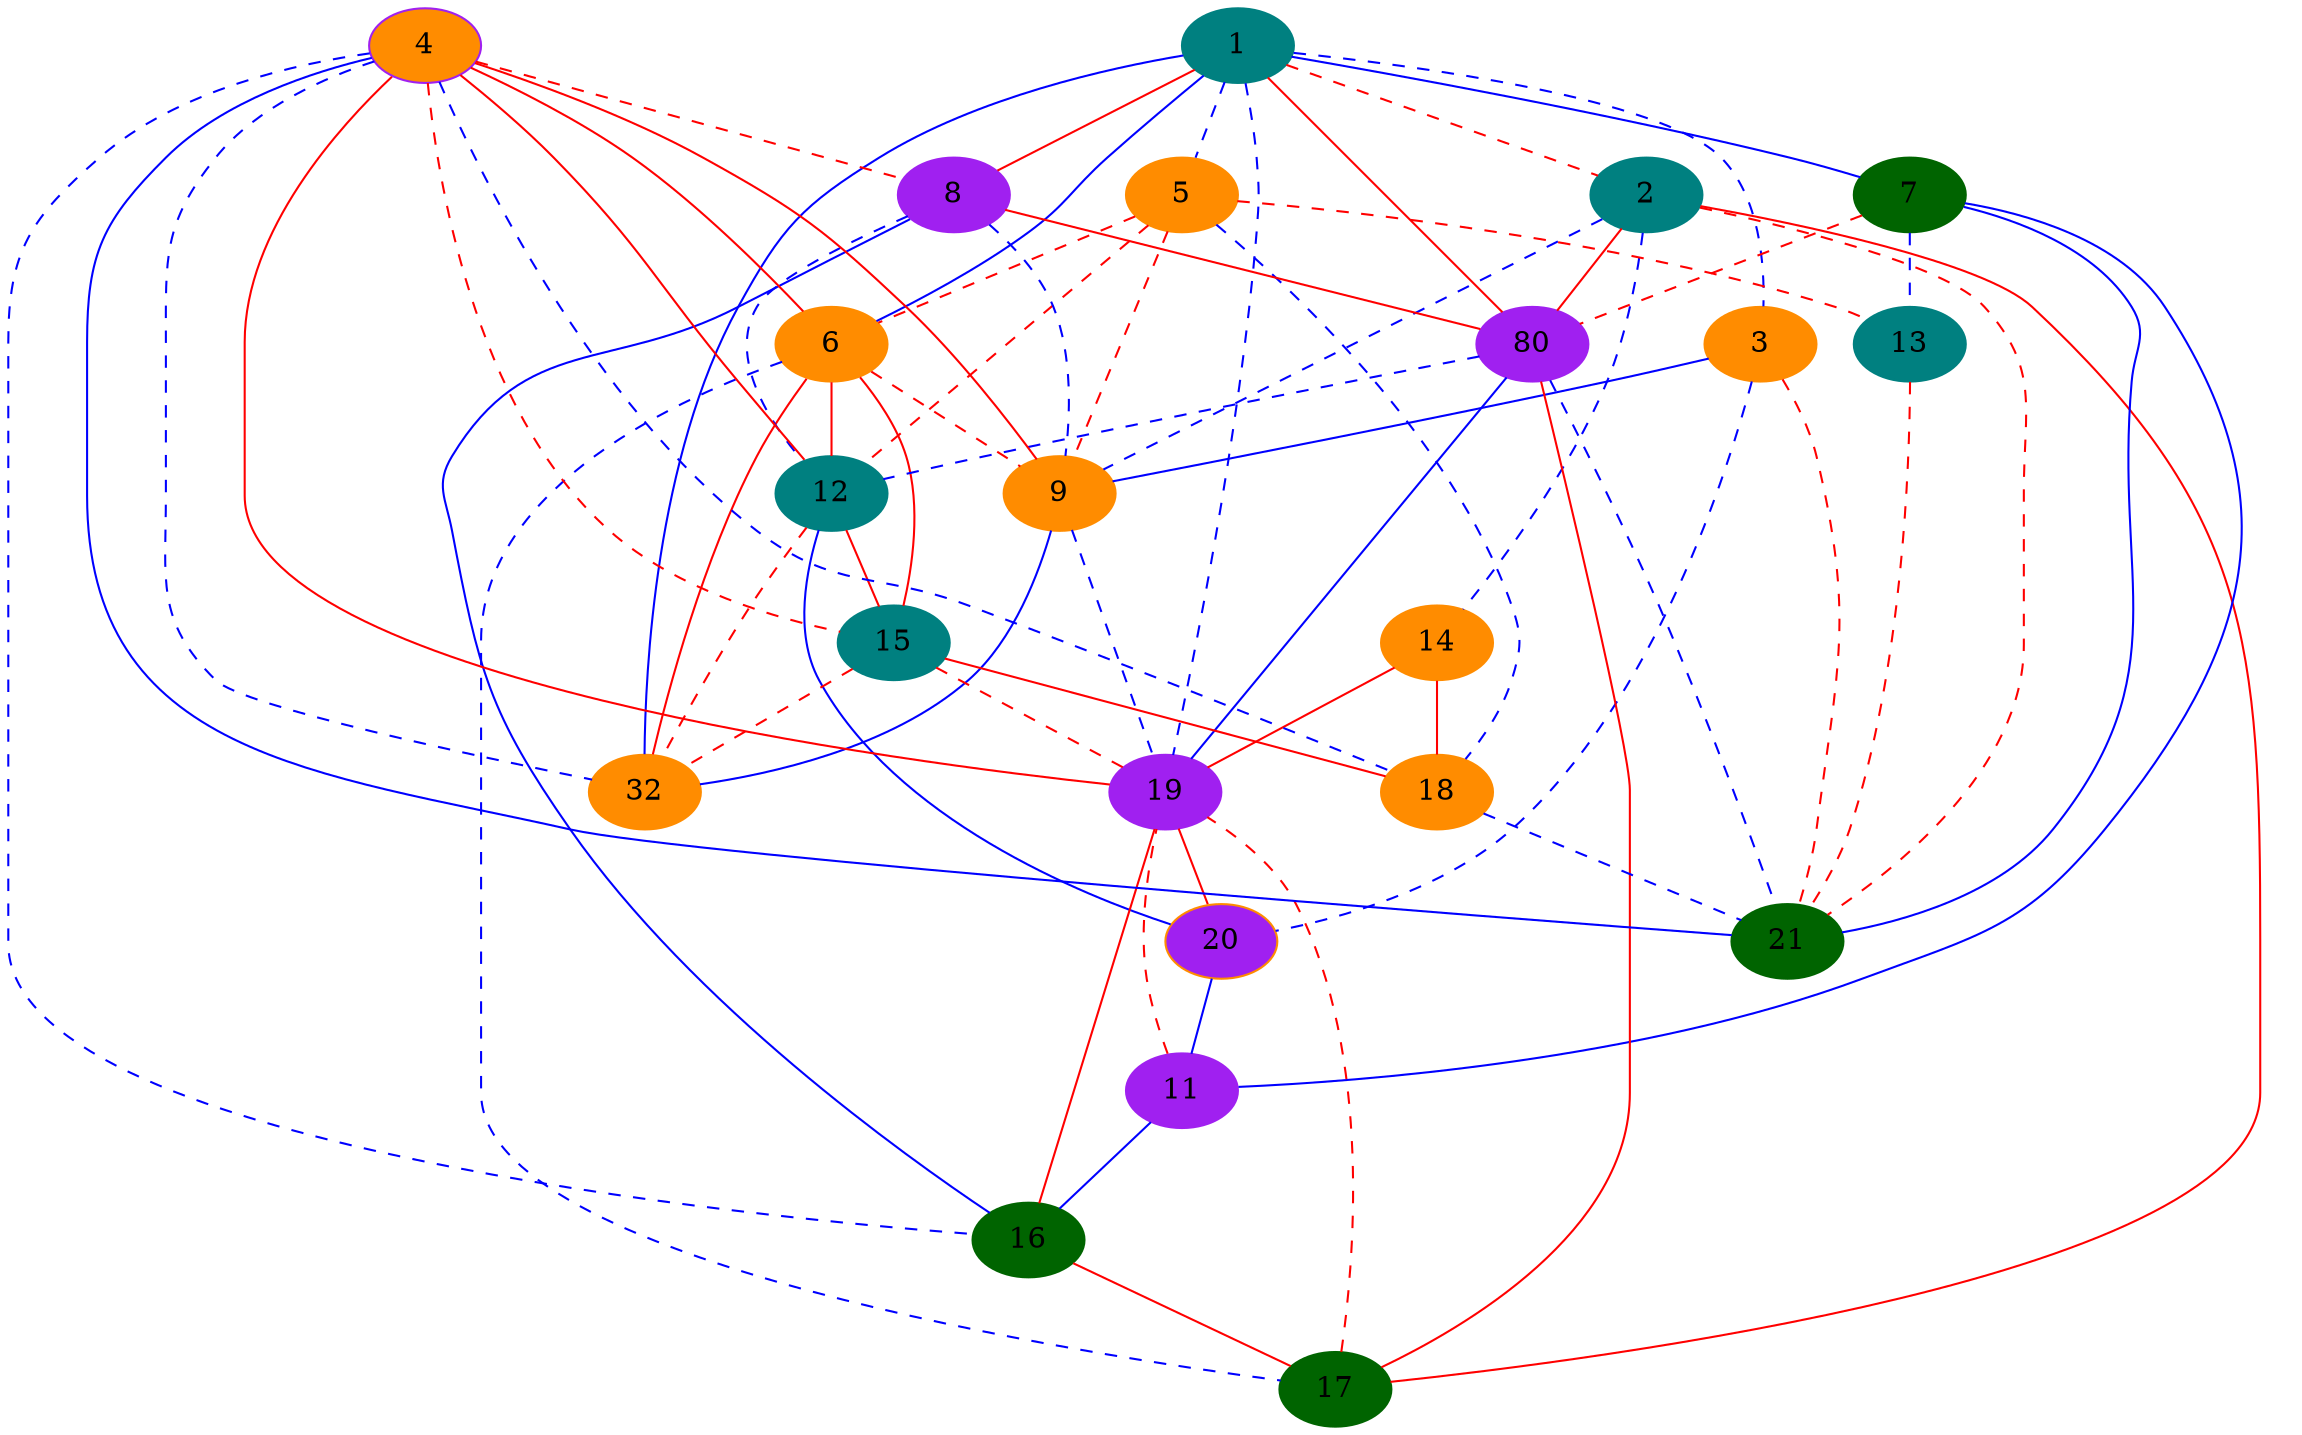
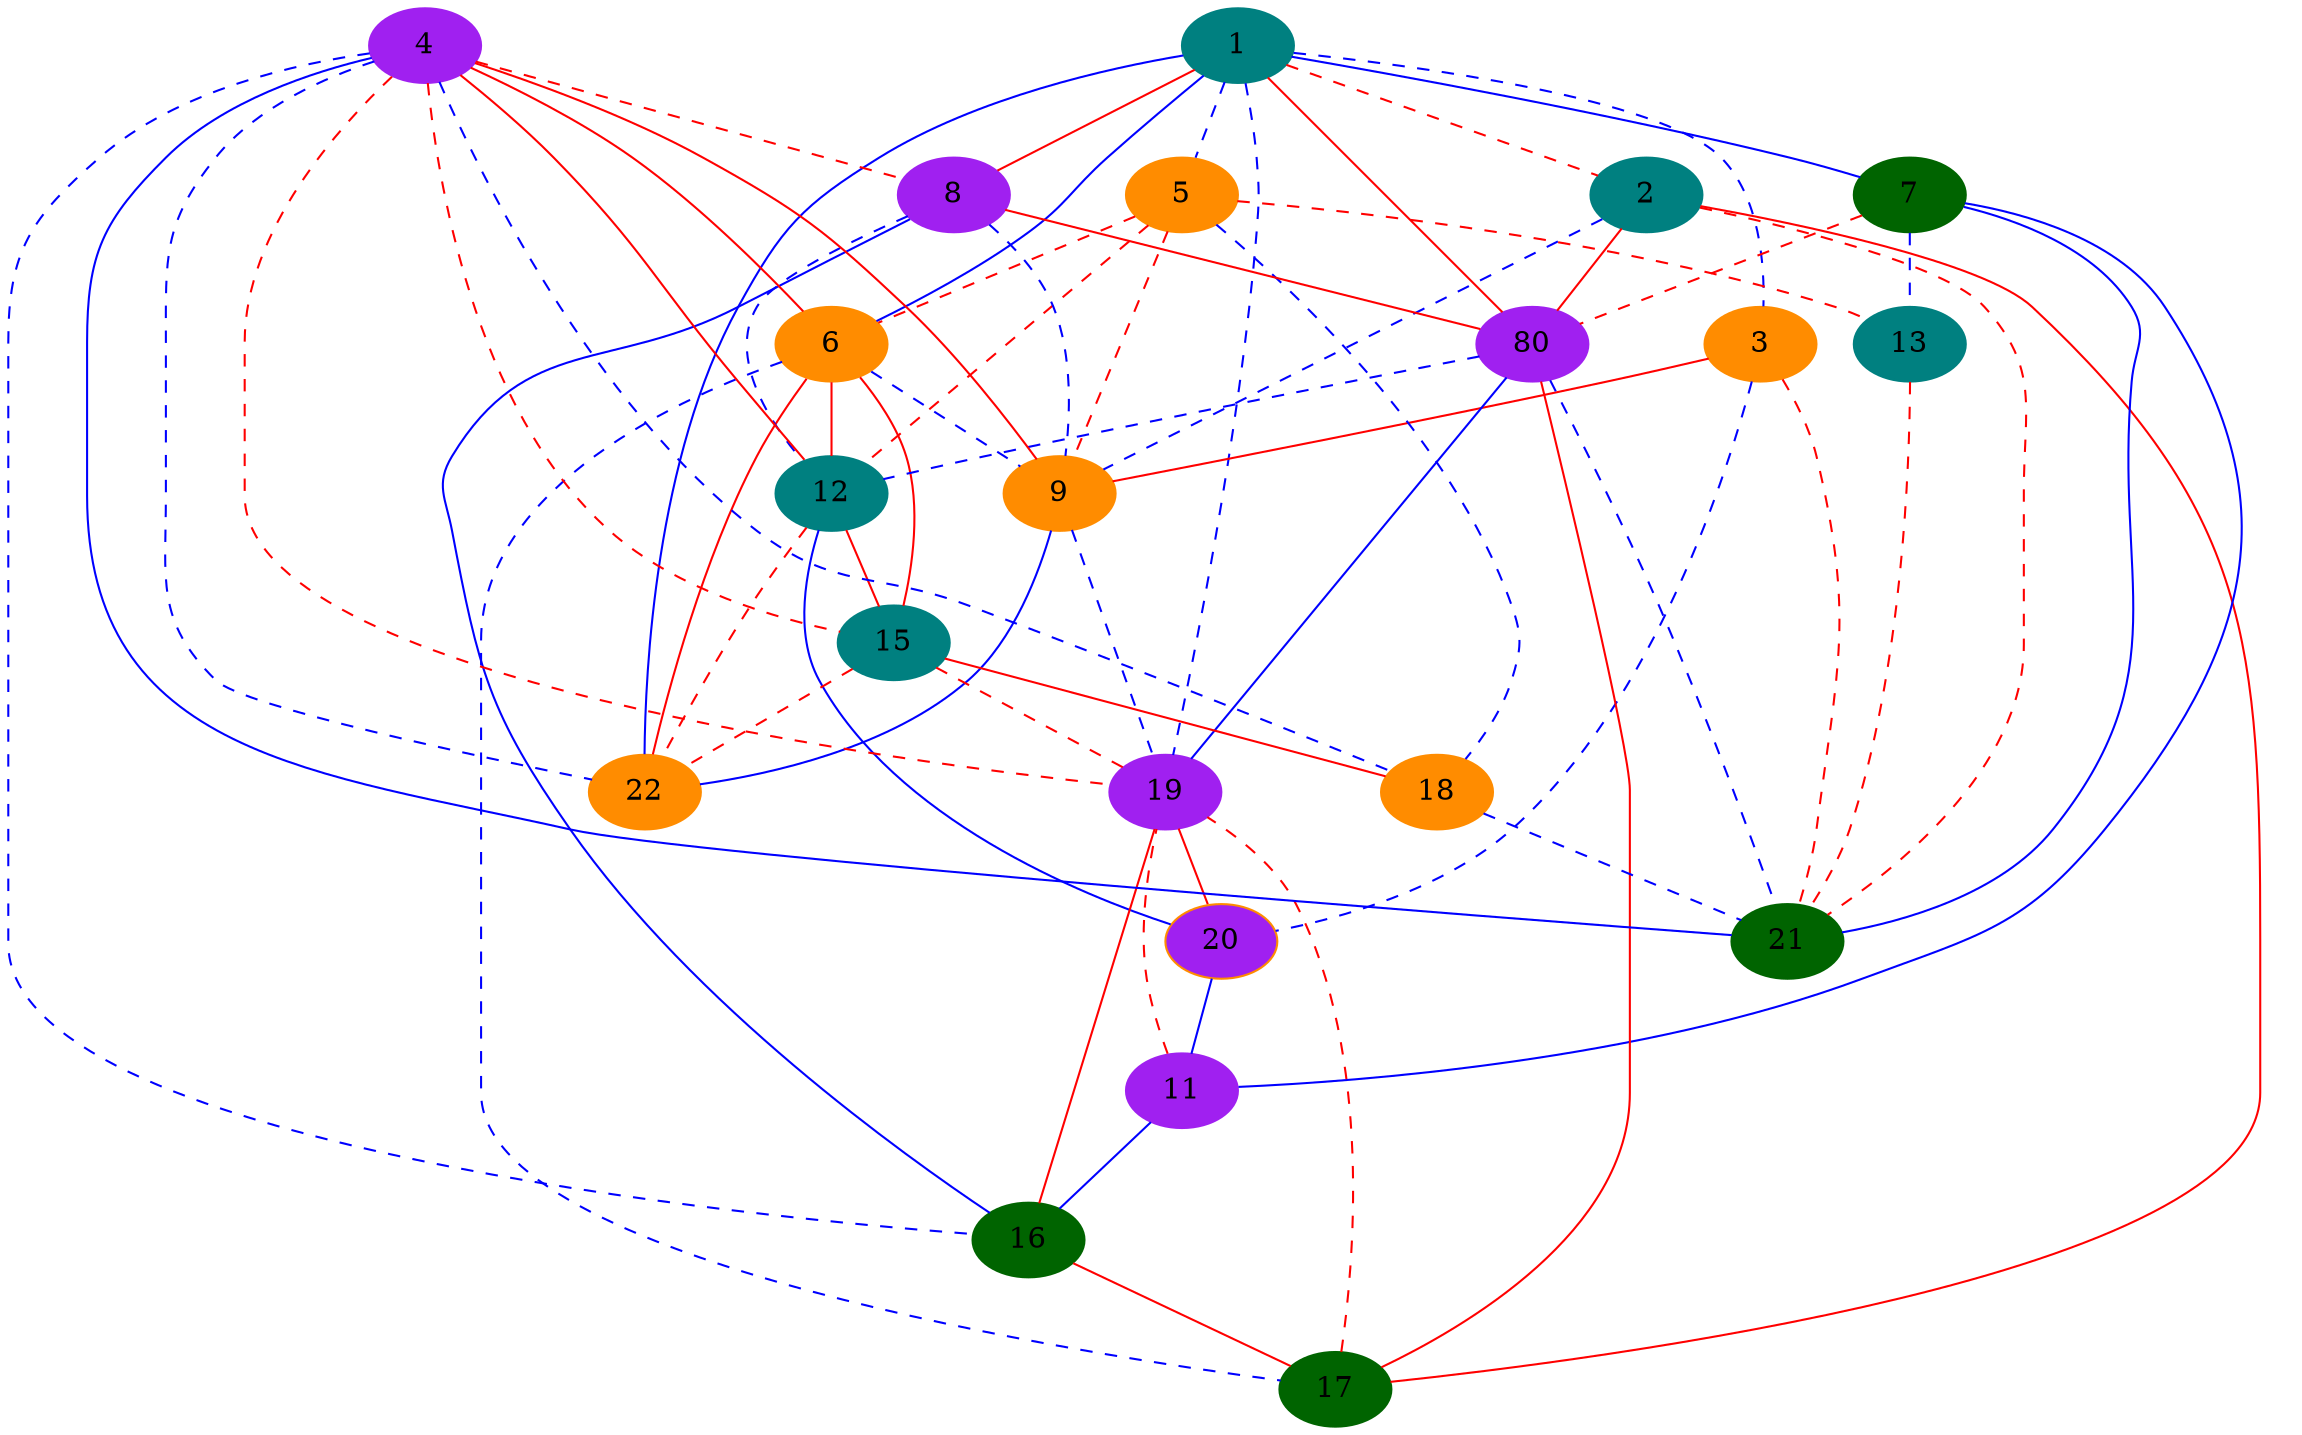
node "4": fillcolor darkorange -> purple
edge "6" -- "9": color red -> blue
edge "3" -- "9": color blue -> red
edge "4" -- "19": style solid -> dashed
node "14": removed
node "32": label "32" -> "22"
